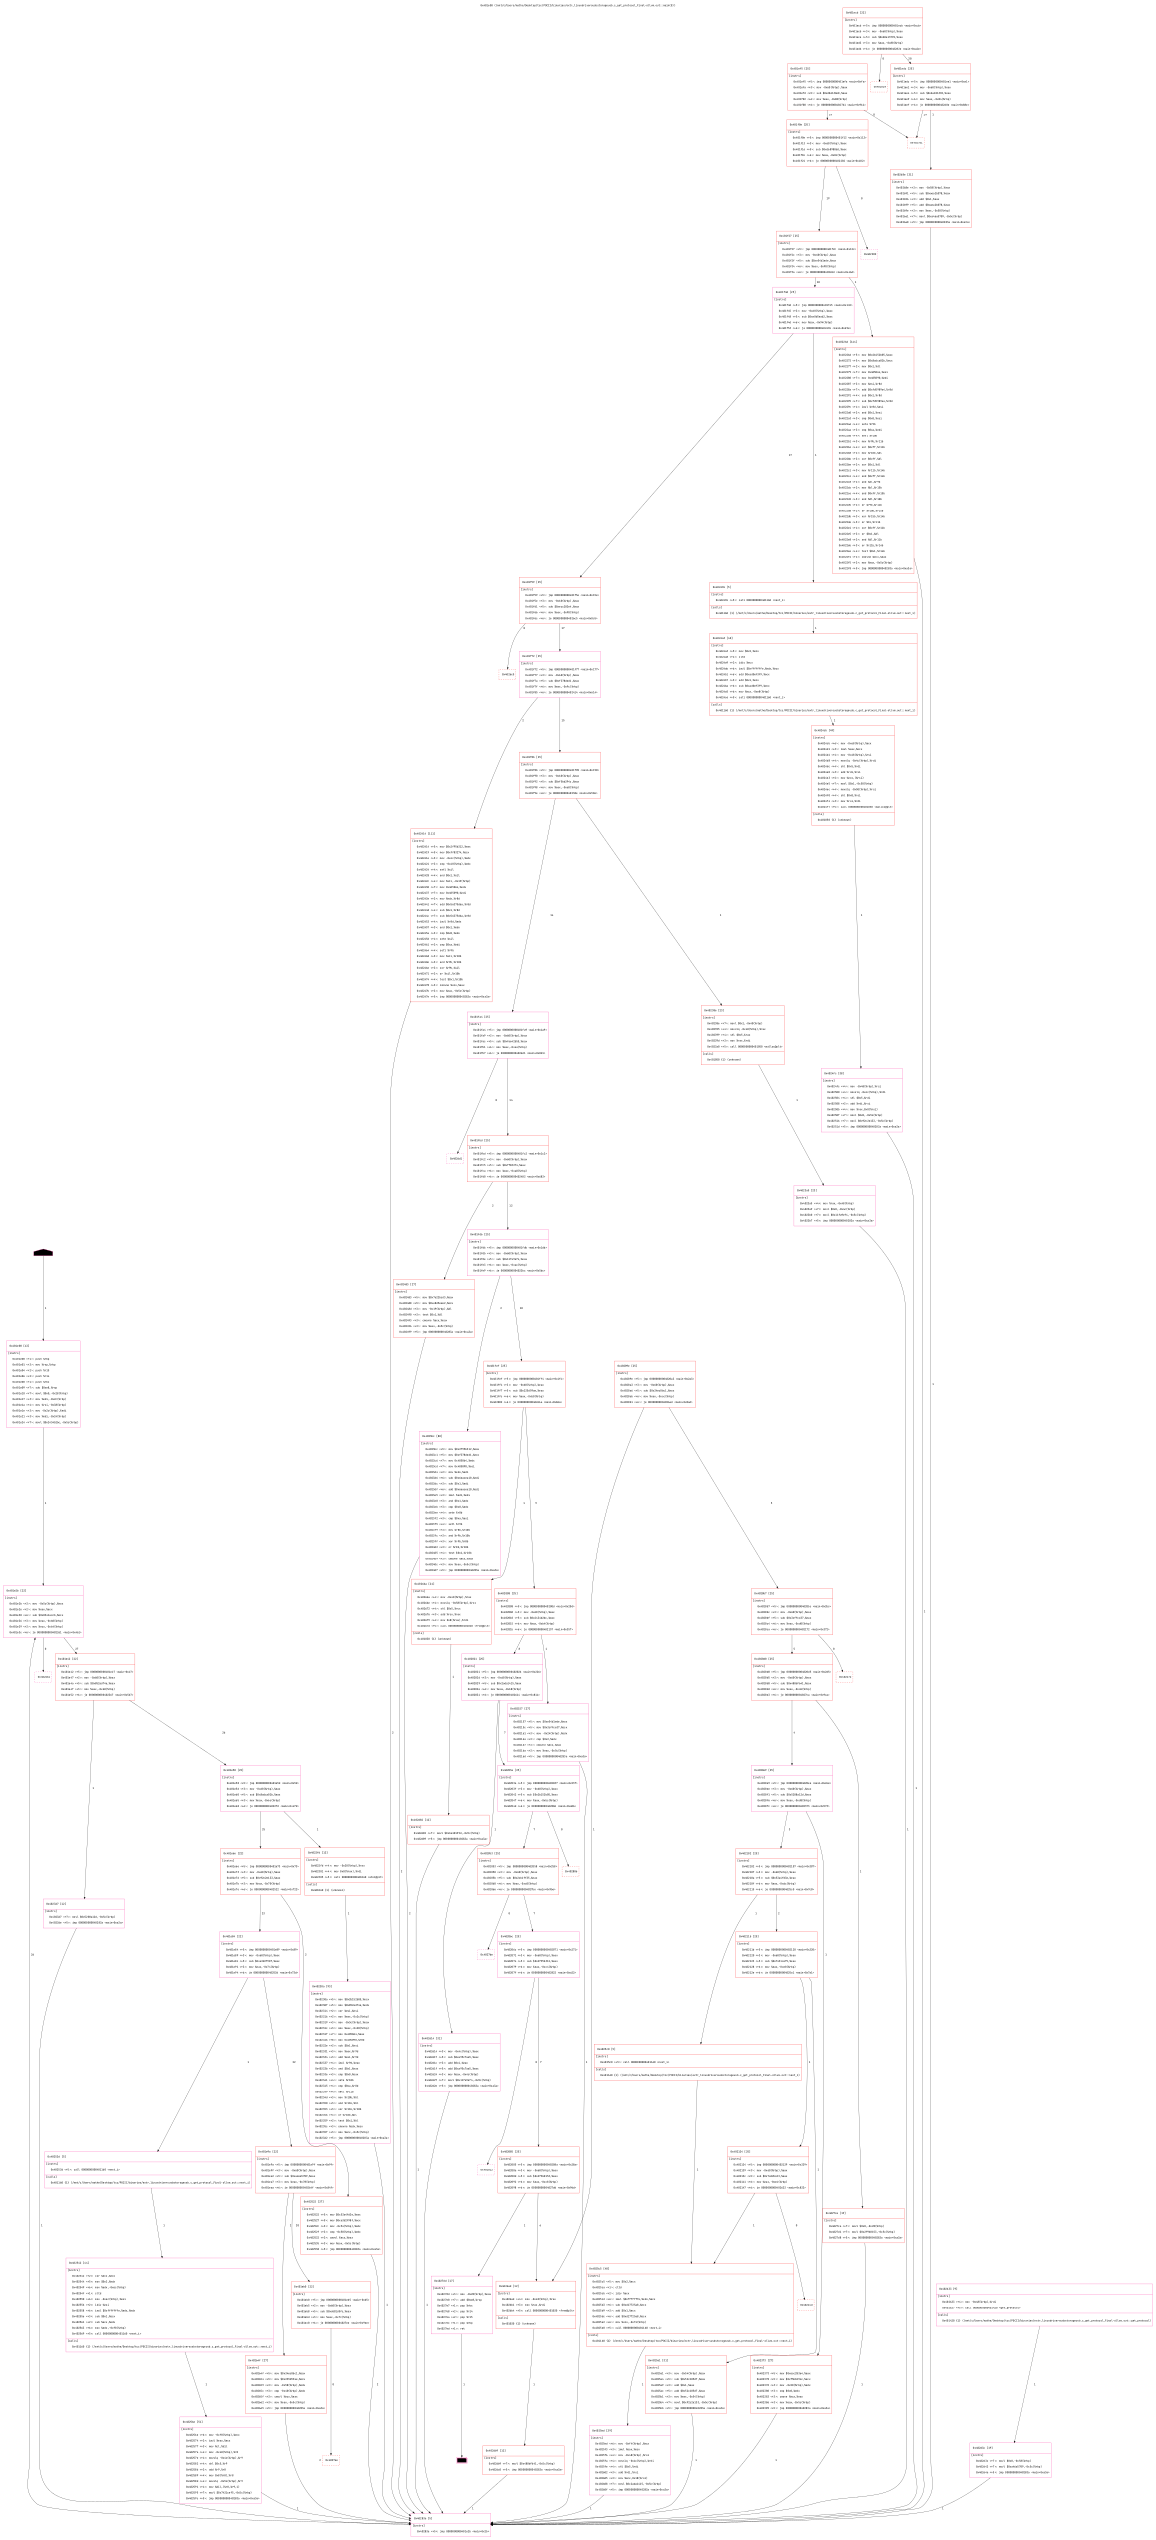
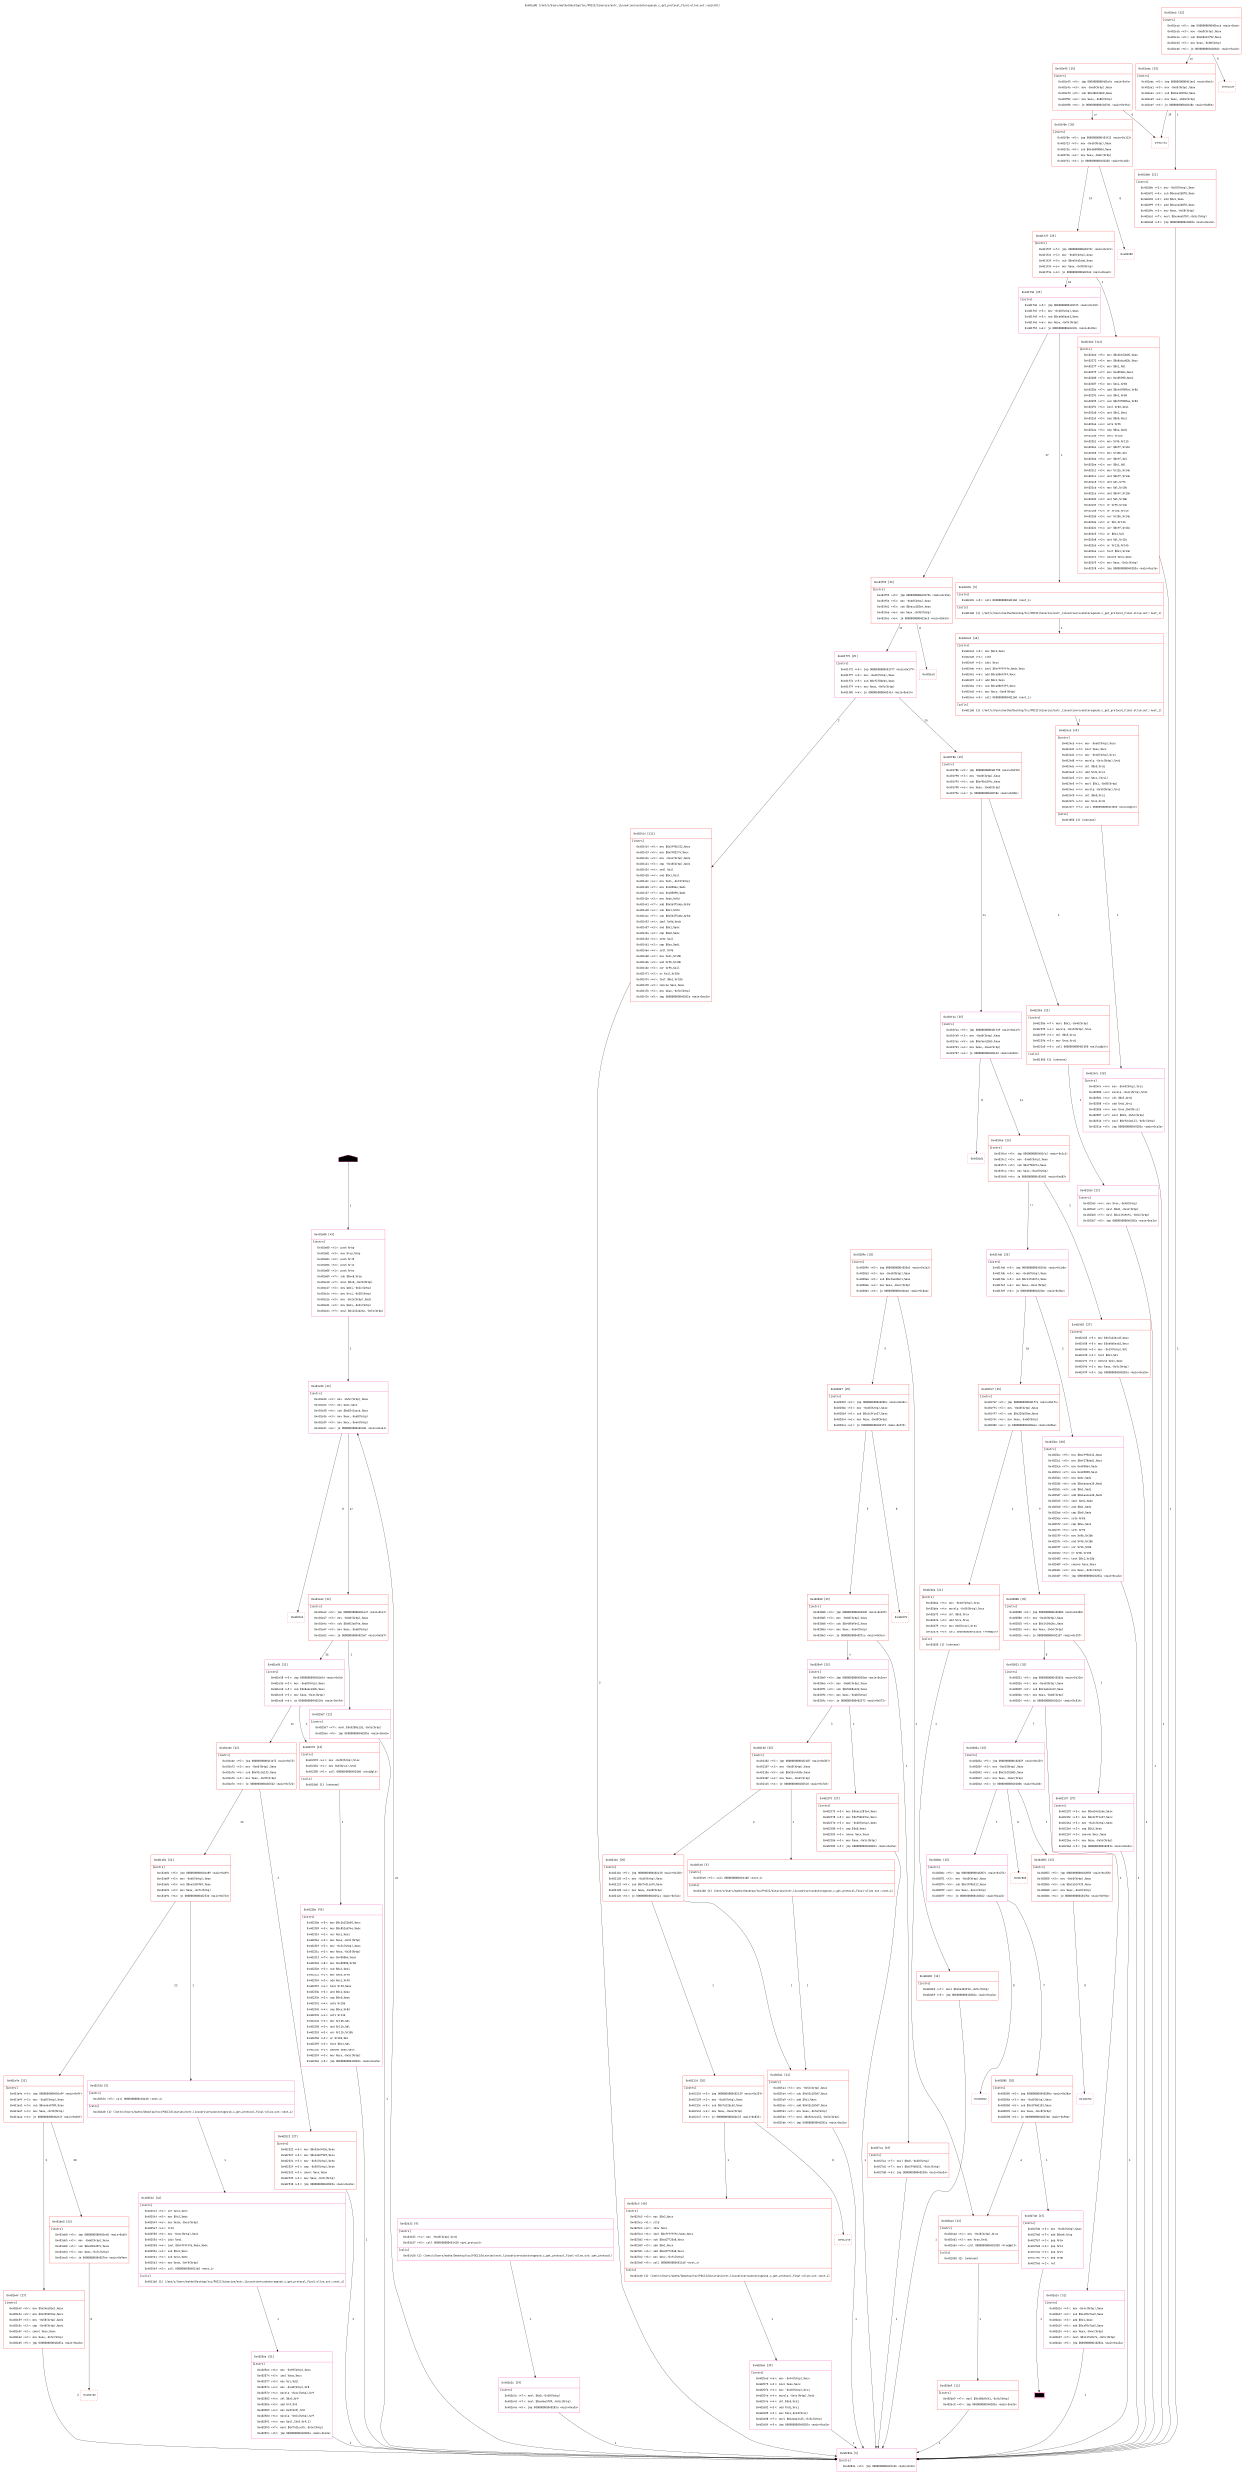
edge "0x402053 [25]" -> "0x40206c [25]": now "0x40203a [25]" -> "0x40206c [25]"
node "0x401e84 [22]": color deeppink -> red
edge "0x4025c0 [5]" -> "0x4025c5 [40]": now "0x4025c0 [5]" -> "0x4025a1 [31]"
